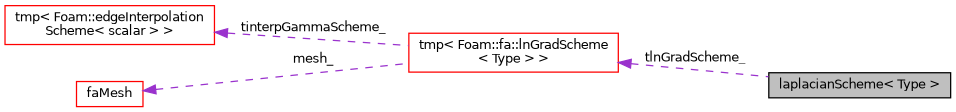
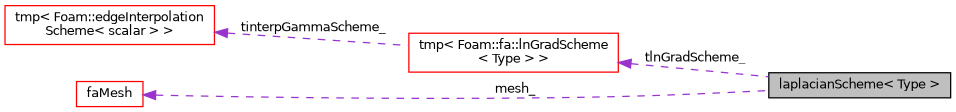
edge "tmp< Foam::fa::lnGradScheme < Type > >" -> "faMesh": now "laplacianScheme< Type >" -> "faMesh"
